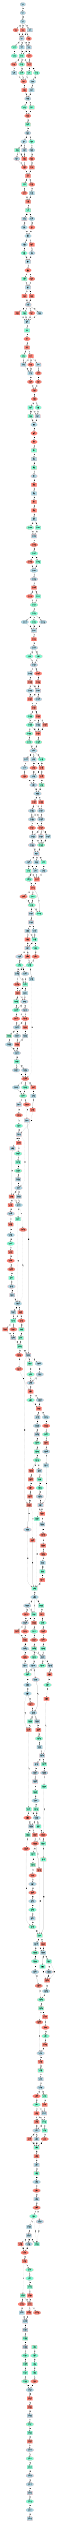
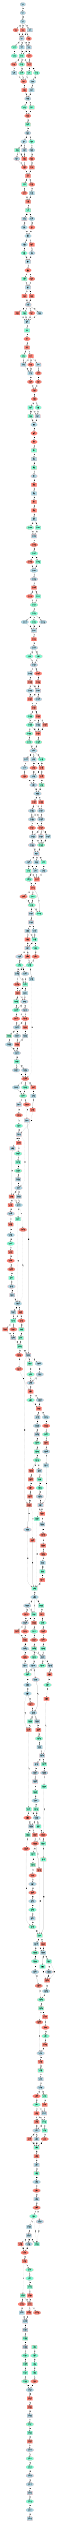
node "S472": shape note -> octagon
